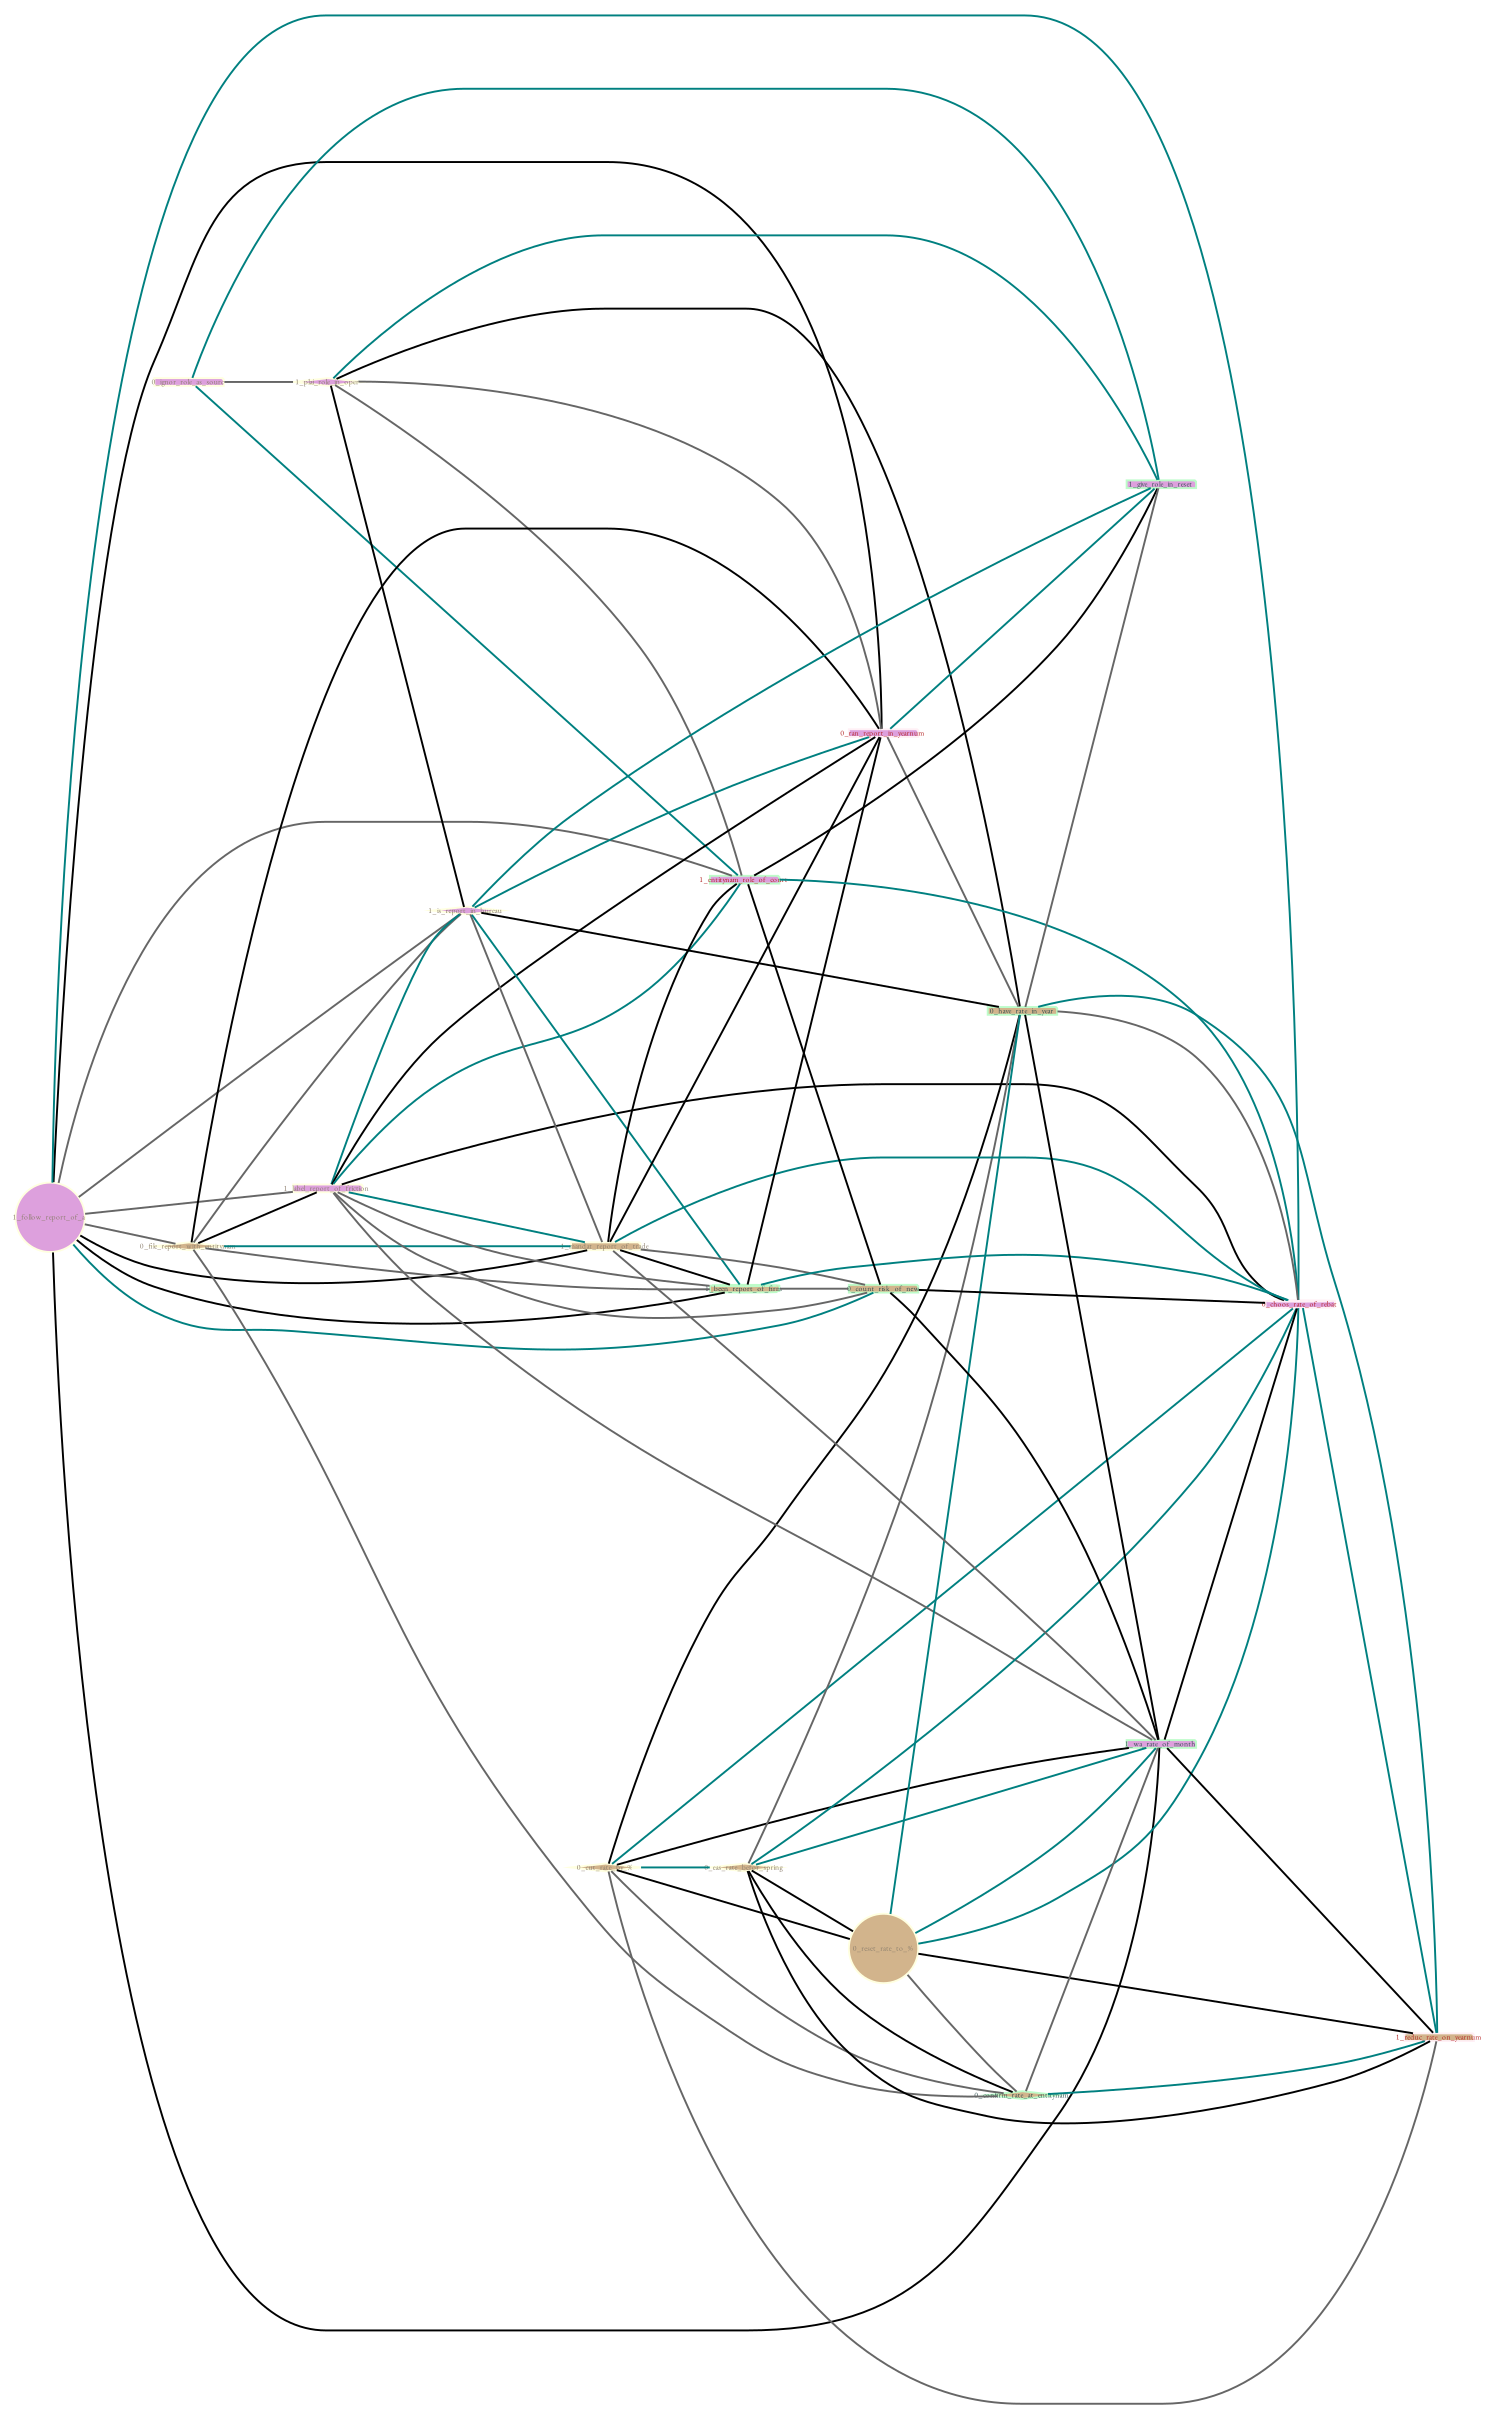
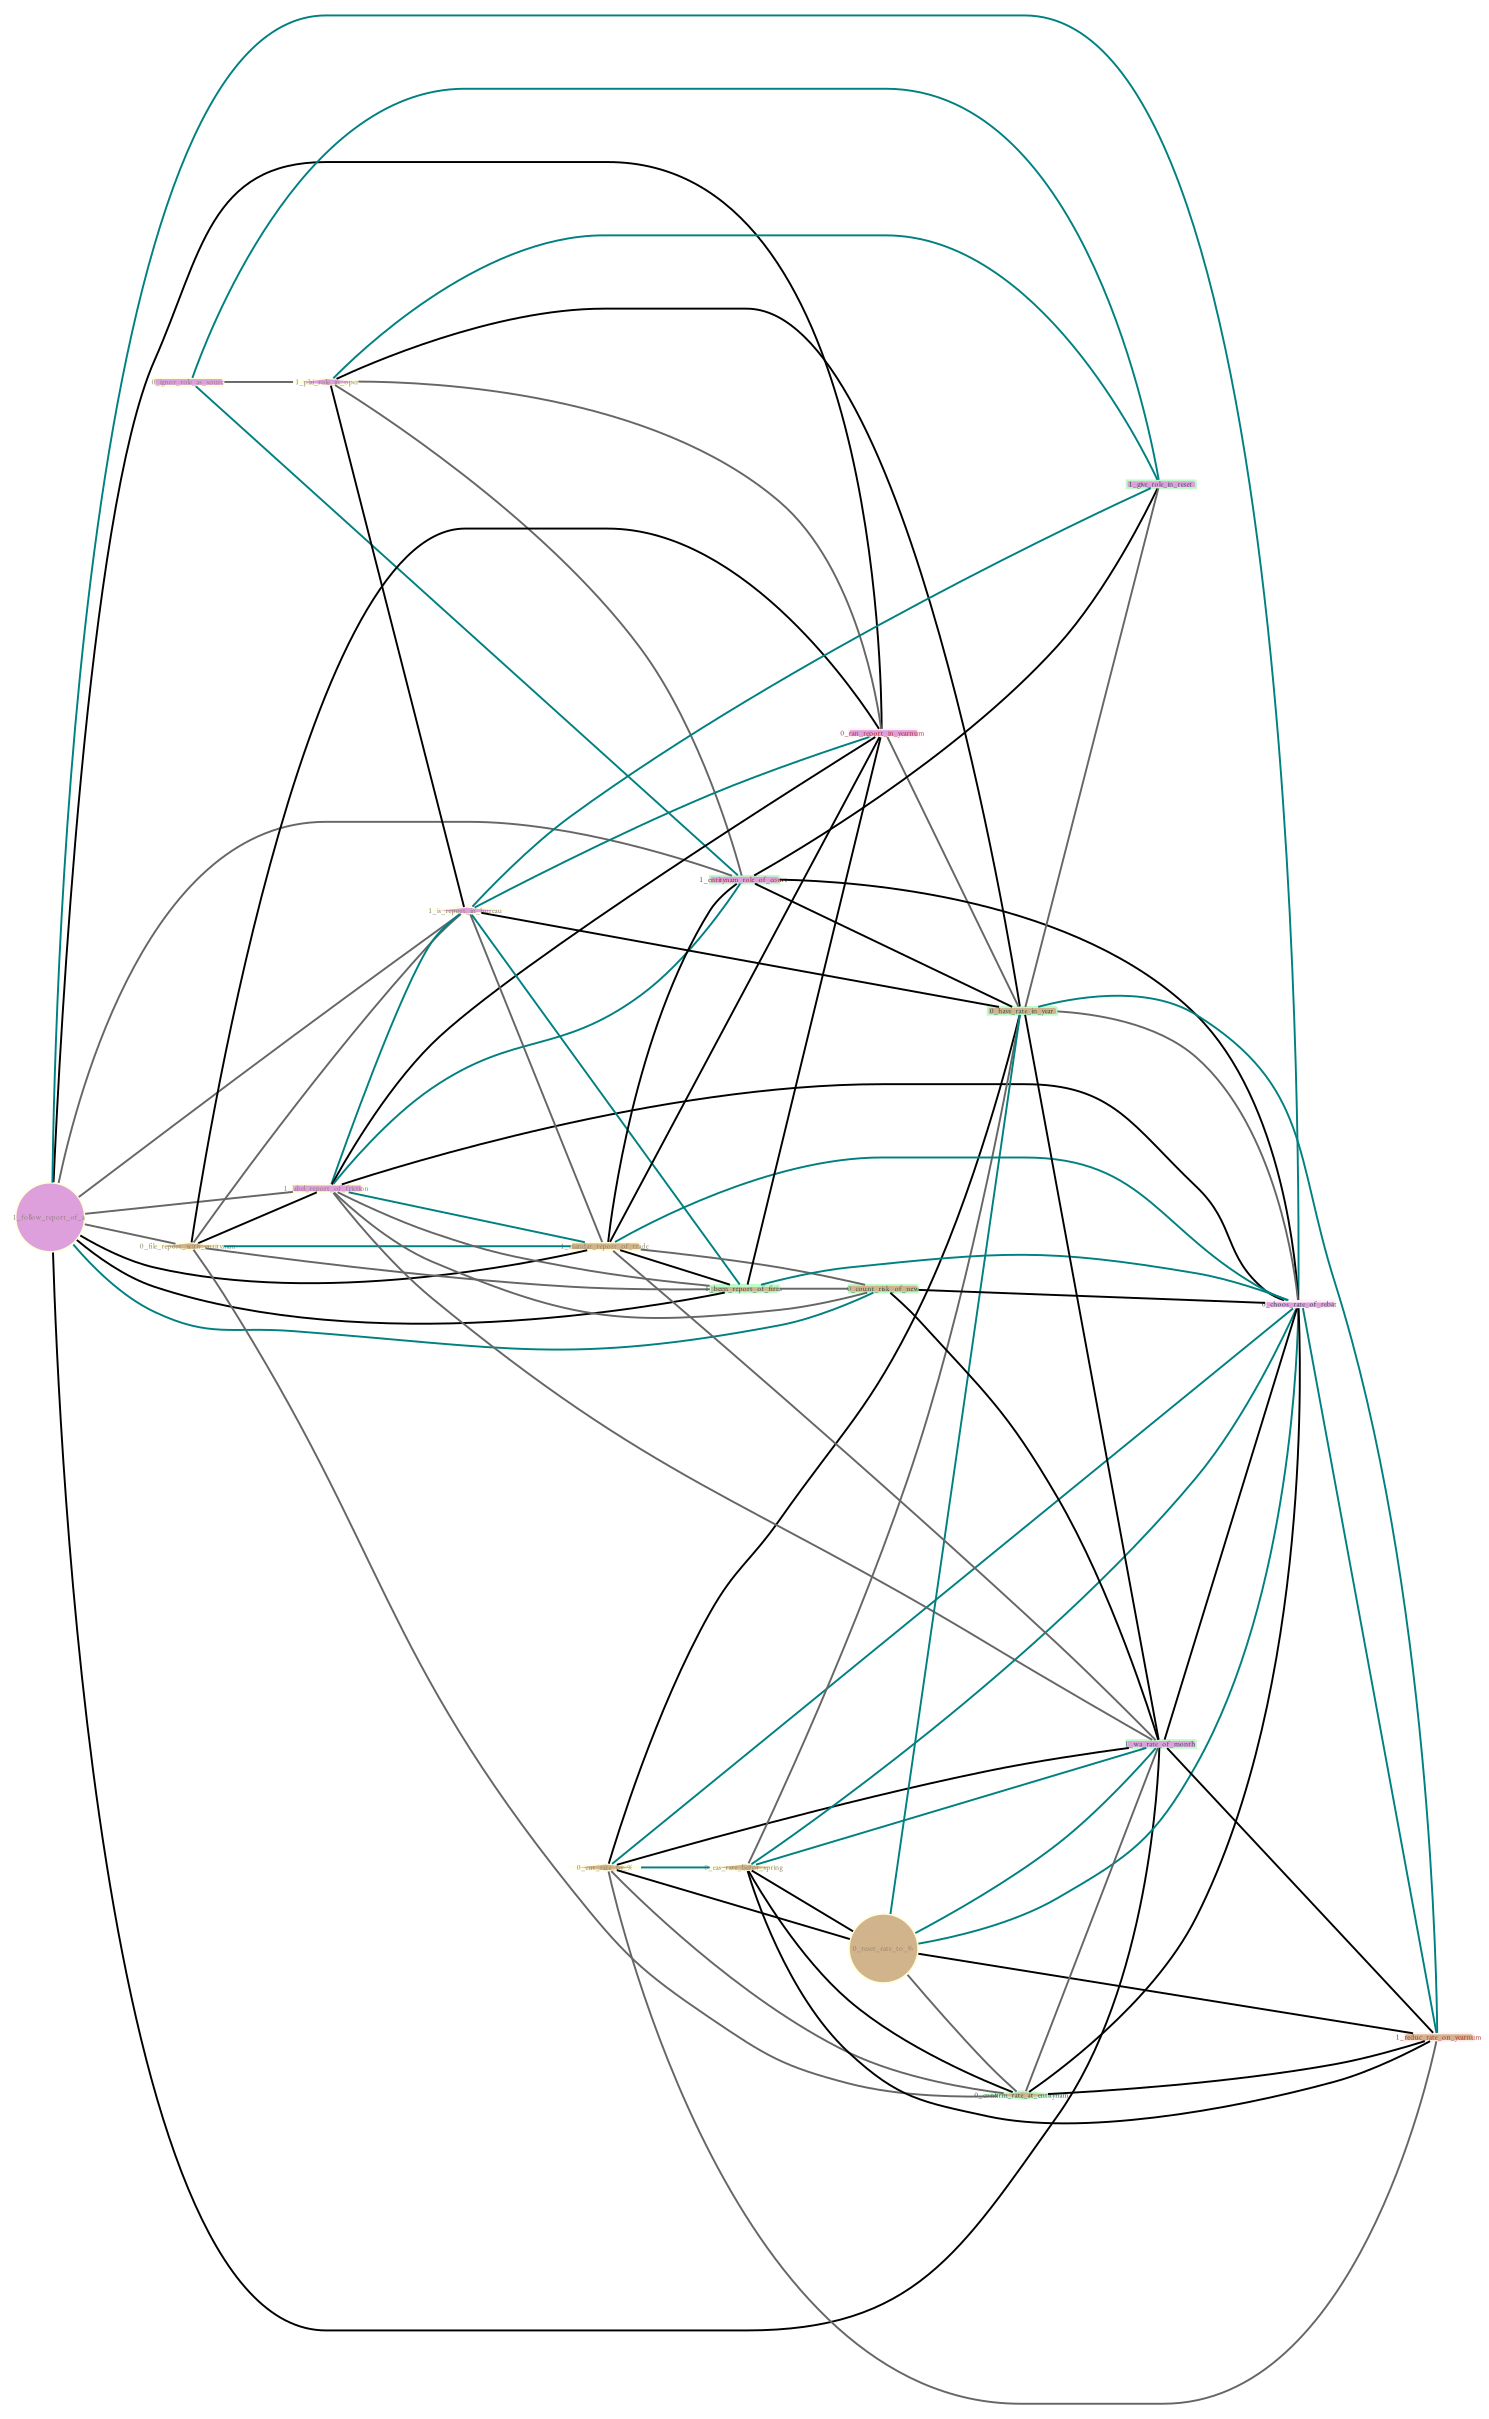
edge "1_give_role_in_reset" -- "0_ran_report_in_yearnum": removed
edge "1_entitynam_role_of_court" -- "0_choos_rate_of_rebat": color teal -> black
edge "1_entitynam_role_of_court" -- "0_count_risk_of_new": now "1_entitynam_role_of_court" -- "0_have_rate_in_year"
node "0_choos_rate_of_rebat": fontcolor #b22222 -> #2f4f4f
edge "0_choos_rate_of_rebat" -- "0_confirm_rate_at_entitynam": added
edge "1_reduc_rate_on_yearnum" -- "0_confirm_rate_at_entitynam": color teal -> black
